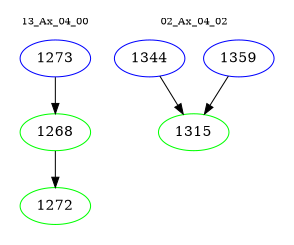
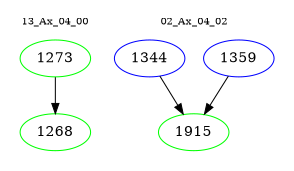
node "1273": color blue -> green
node "1315": label "1315" -> "1915"
node "1272": removed
